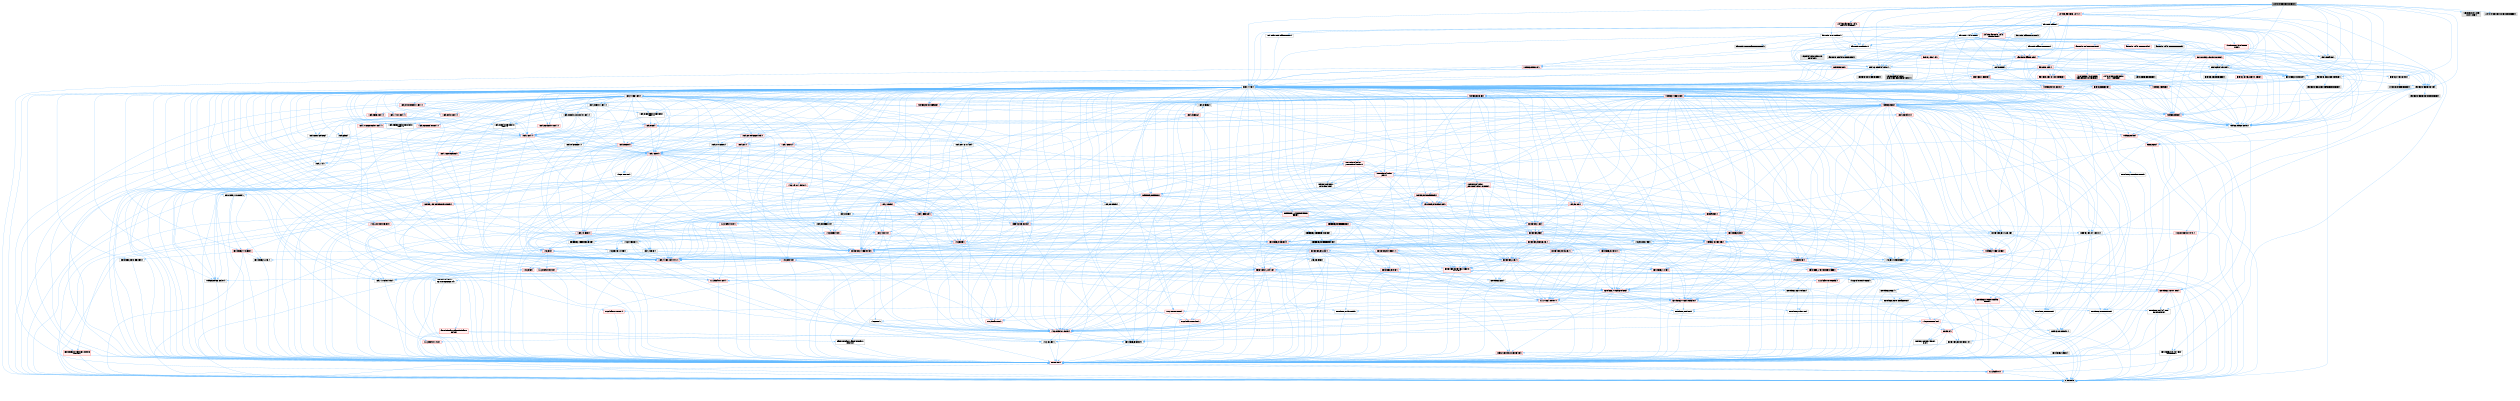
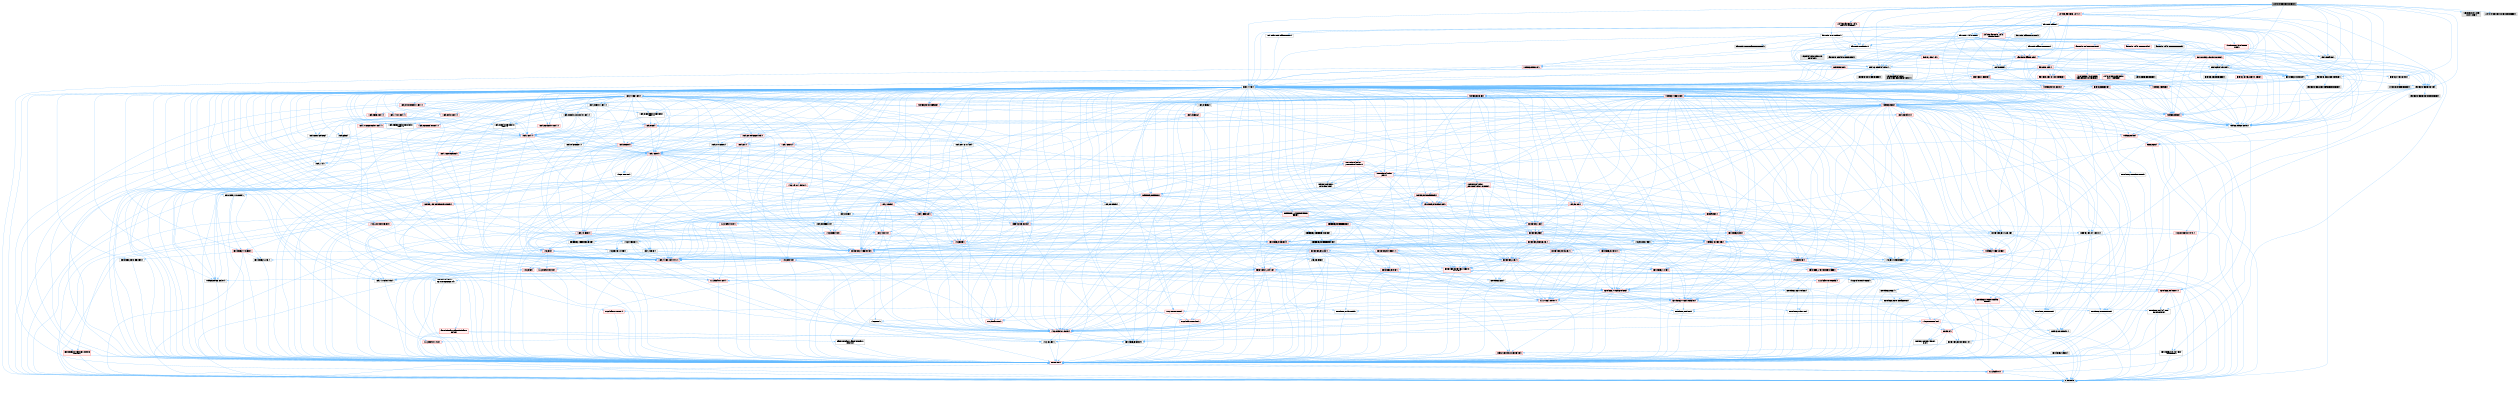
edge "Math/Float16.h" -> "Math/Float32.h": reversed
node "Templates/MemoryOps.h": label "Templates/MemoryOps.h" -> "Templates/StringConv.h"
